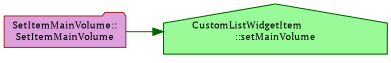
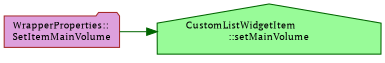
node "SetItemMainVolume:: SetItemMainVolume": label "SetItemMainVolume:: SetItemMainVolume" -> "WrapperProperties:: SetItemMainVolume"
